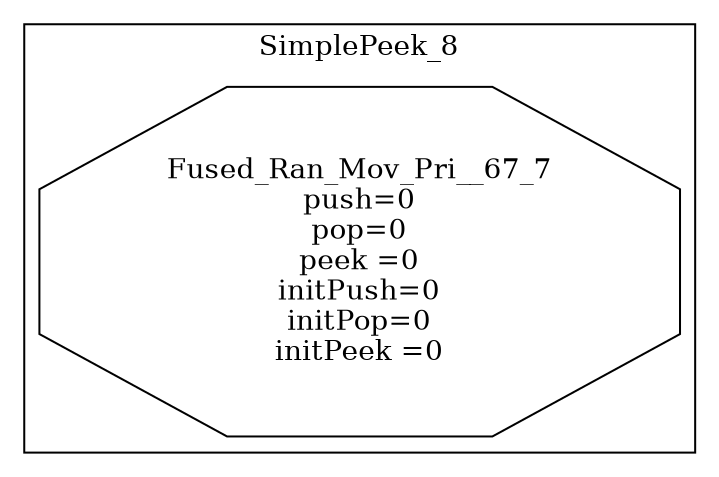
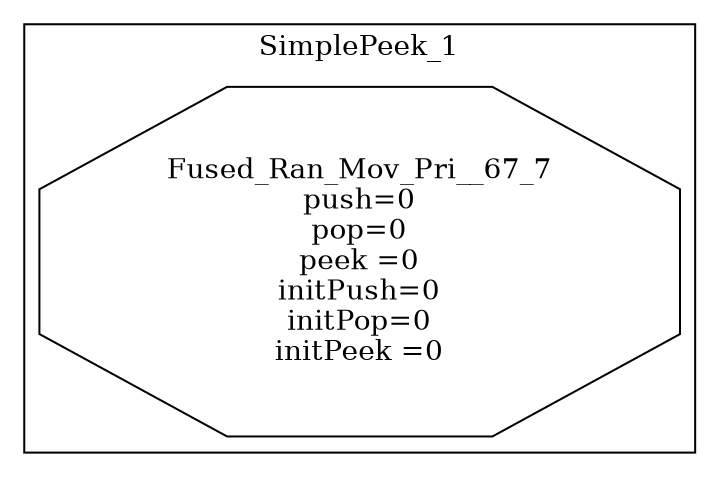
cluster "SimplePeek_8": label "SimplePeek_8" -> "SimplePeek_1"
